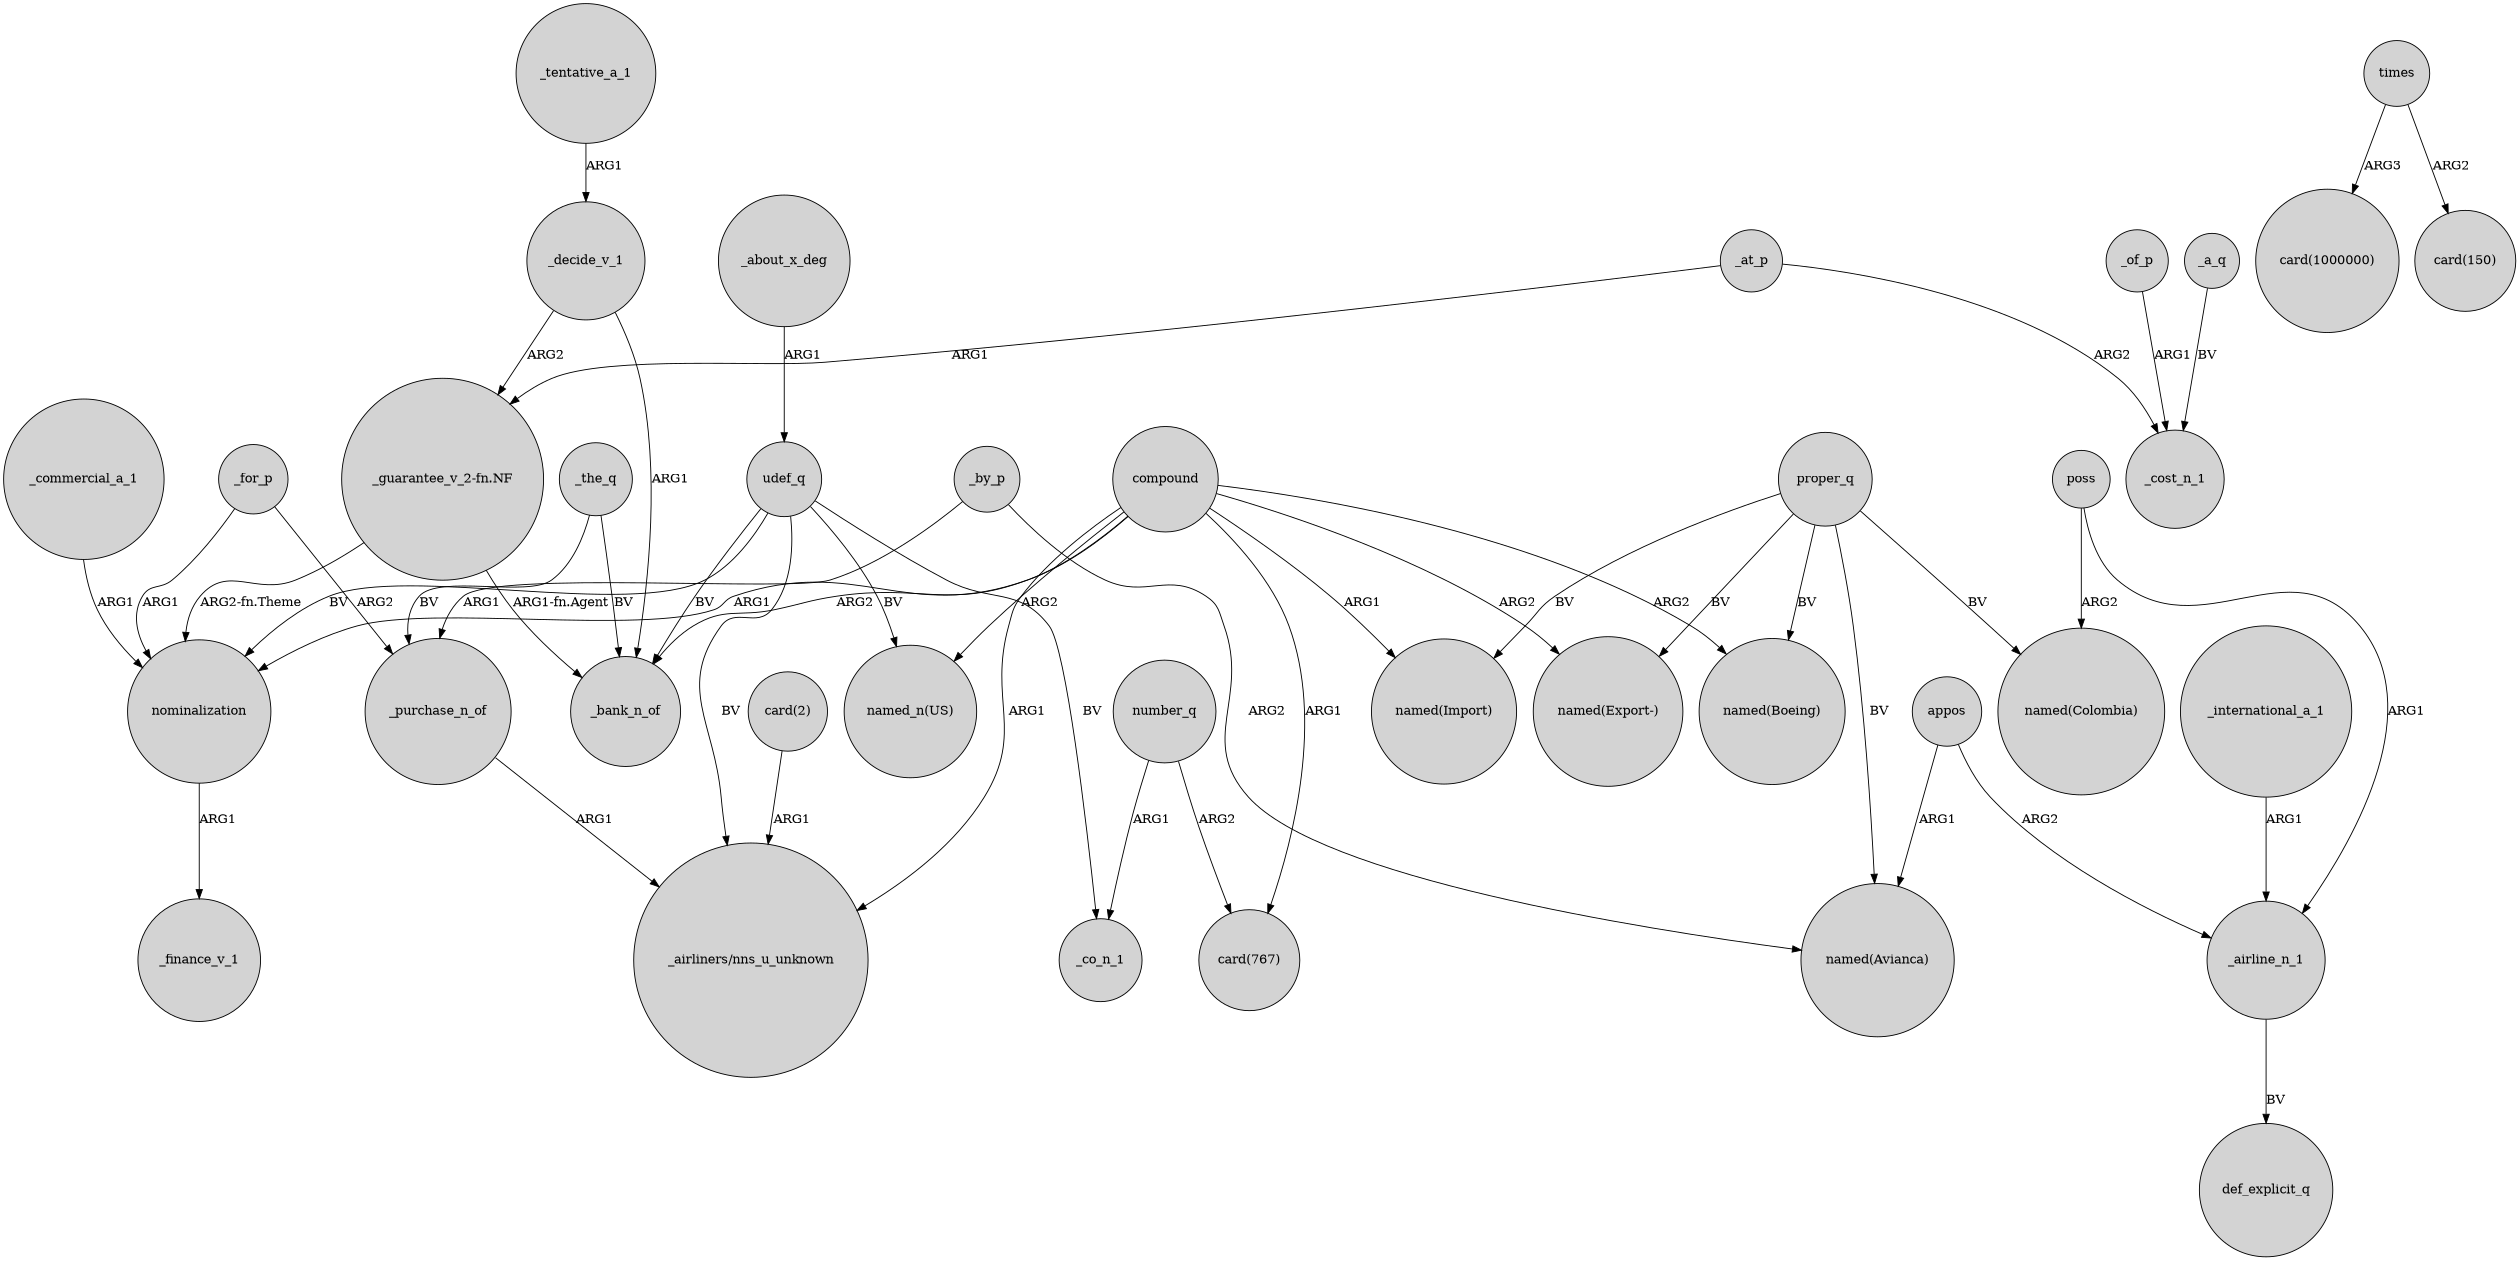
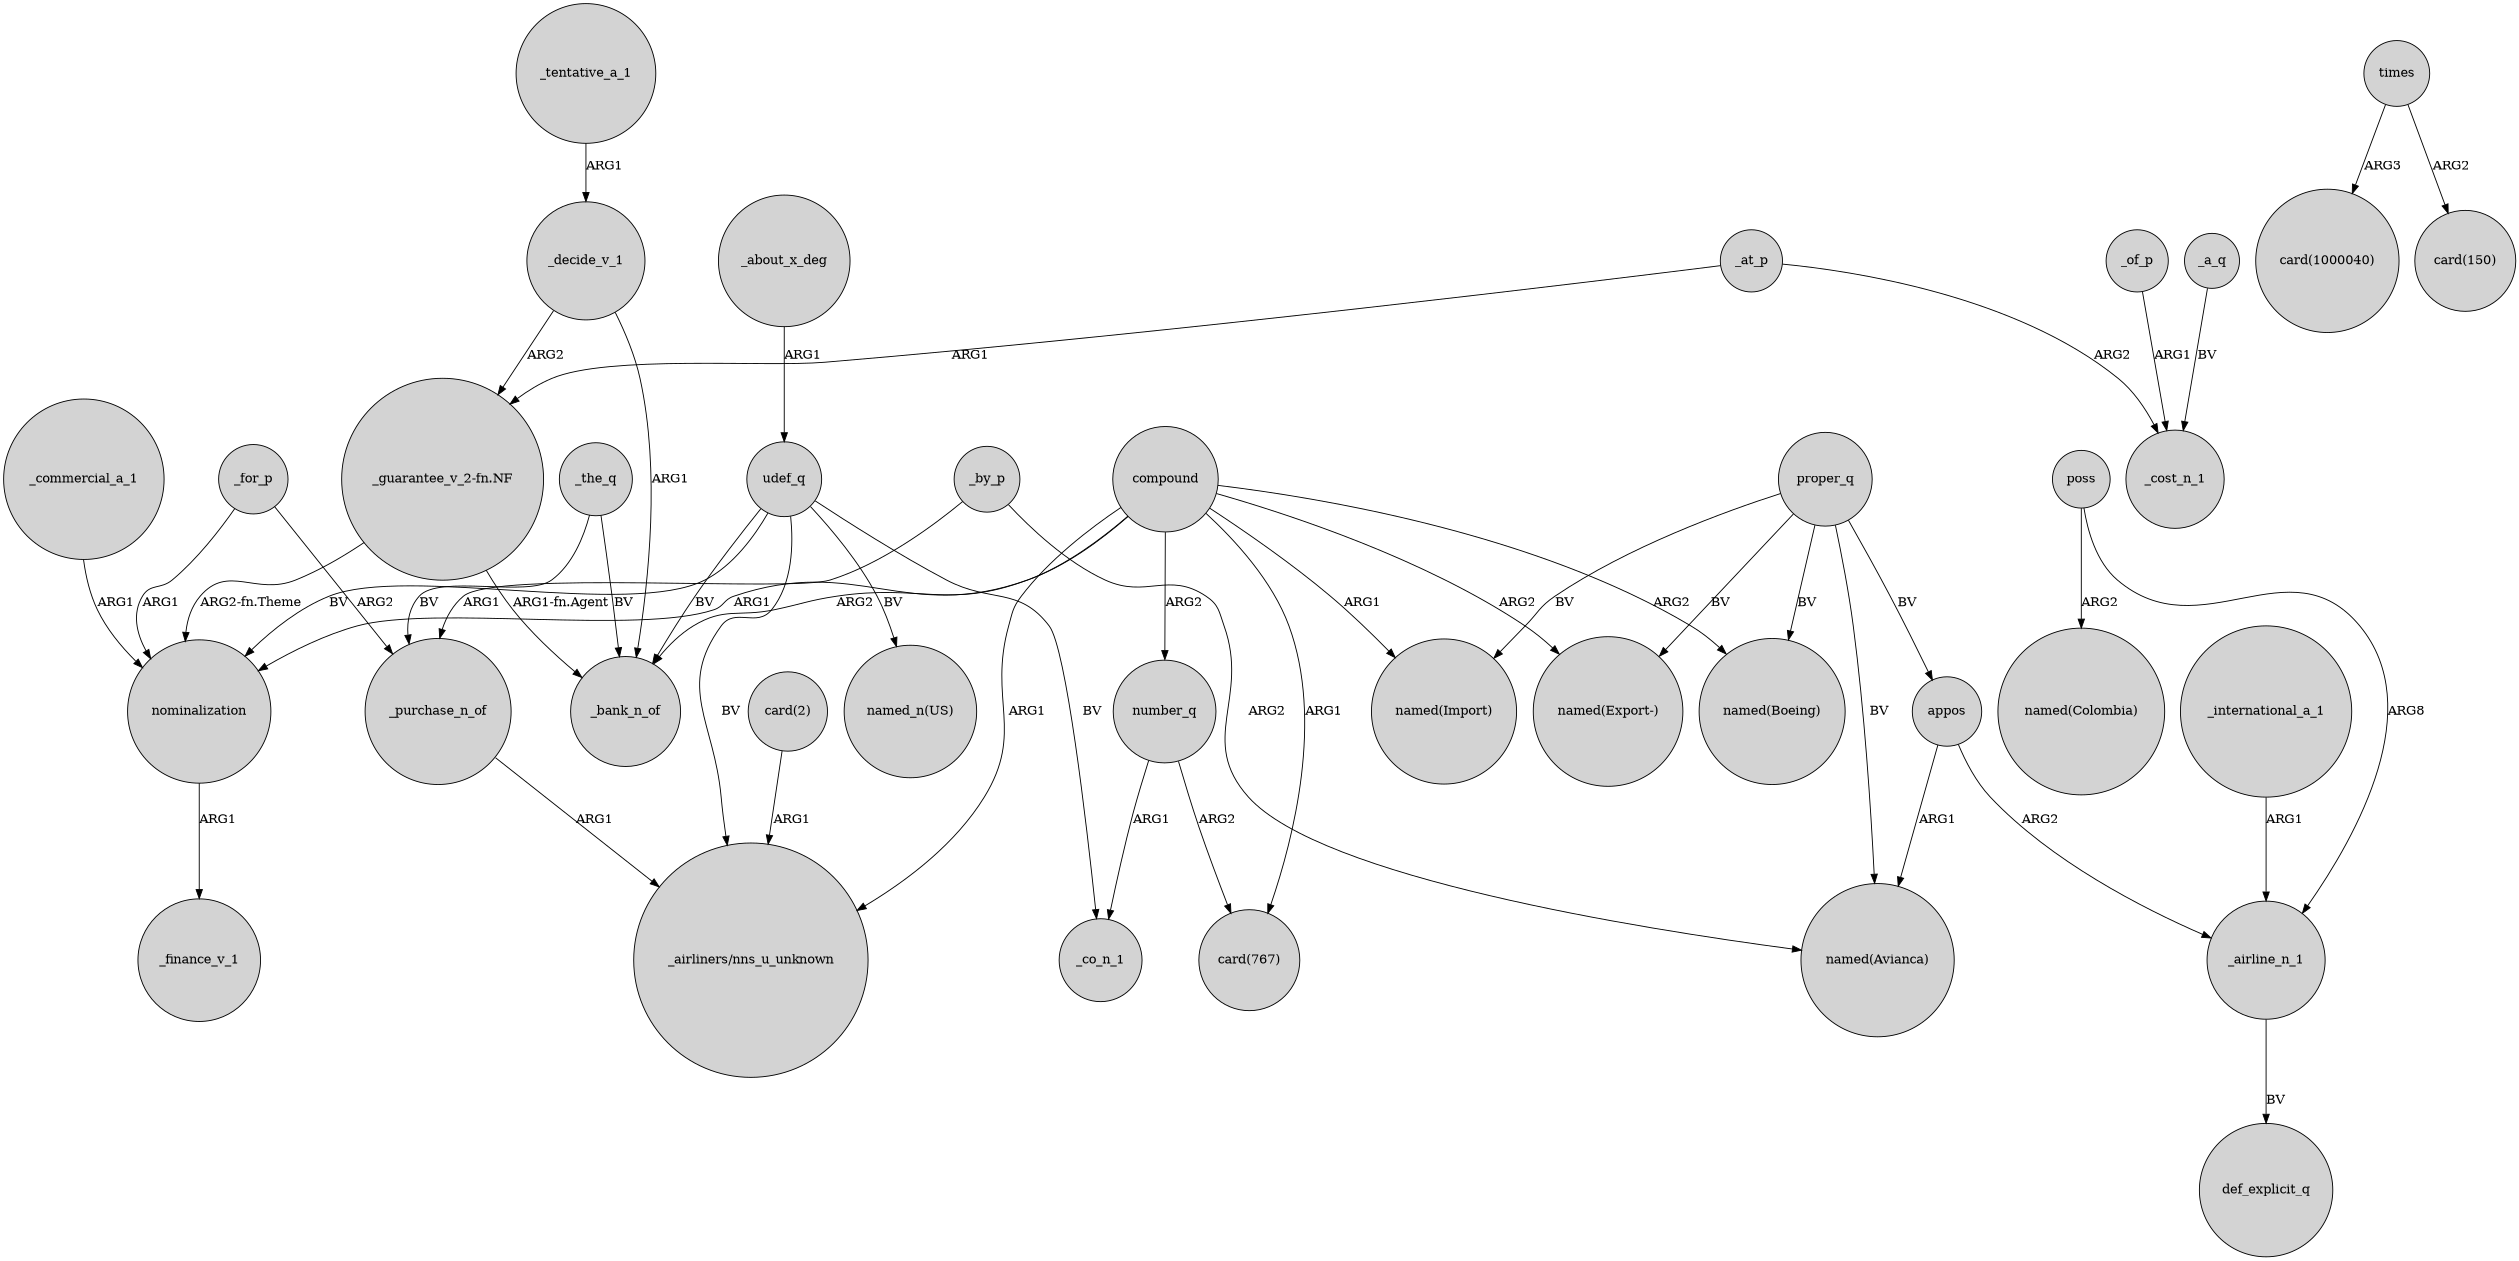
node "card(1000000)": label "card(1000000)" -> "card(1000040)"
edge "proper_q" -> "named(Colombia)": now "proper_q" -> "appos"
edge "compound" -> "named_n(US)": now "compound" -> "number_q"
edge "poss" -> "_airline_n_1": label "ARG1" -> "ARG8"
